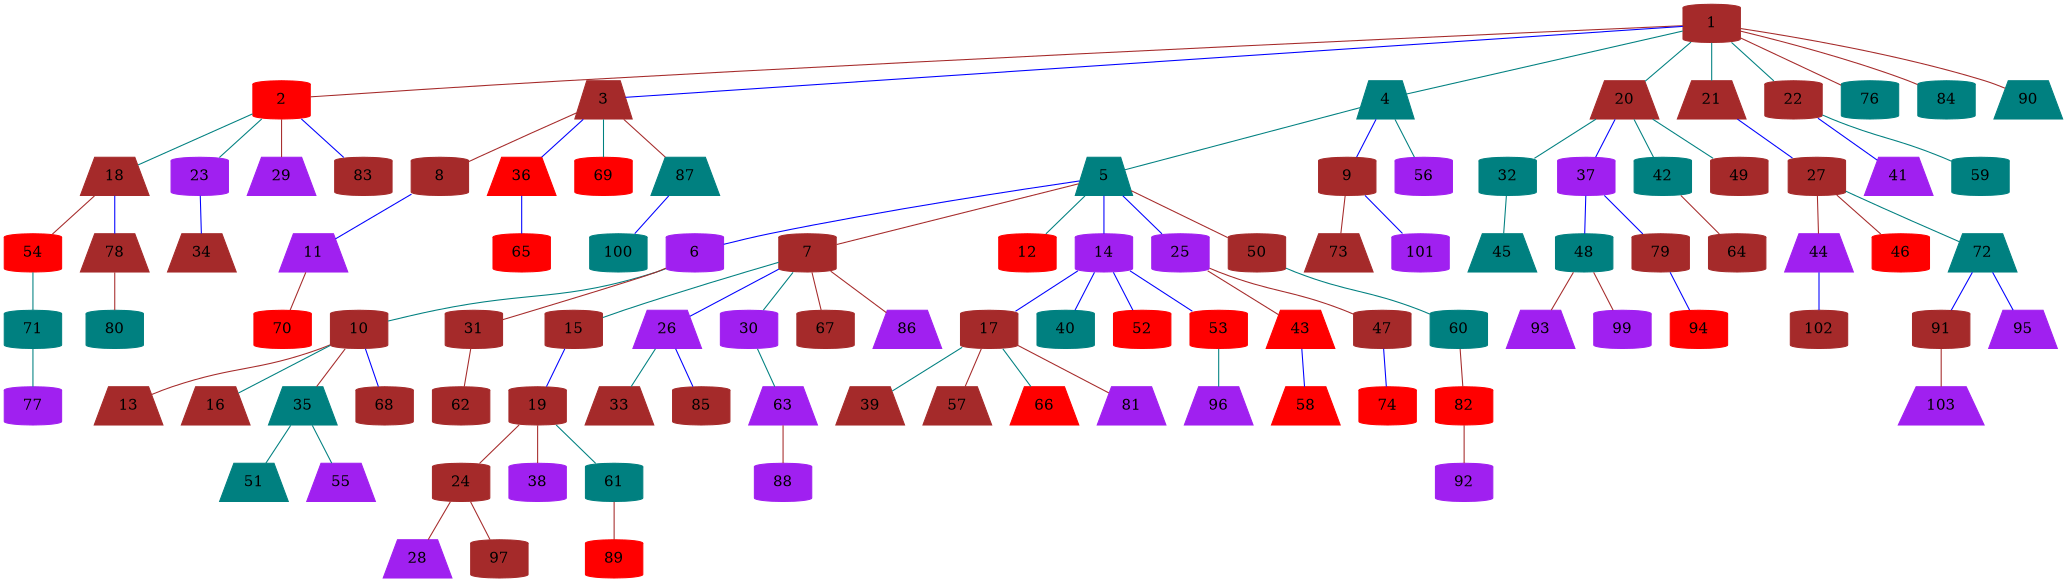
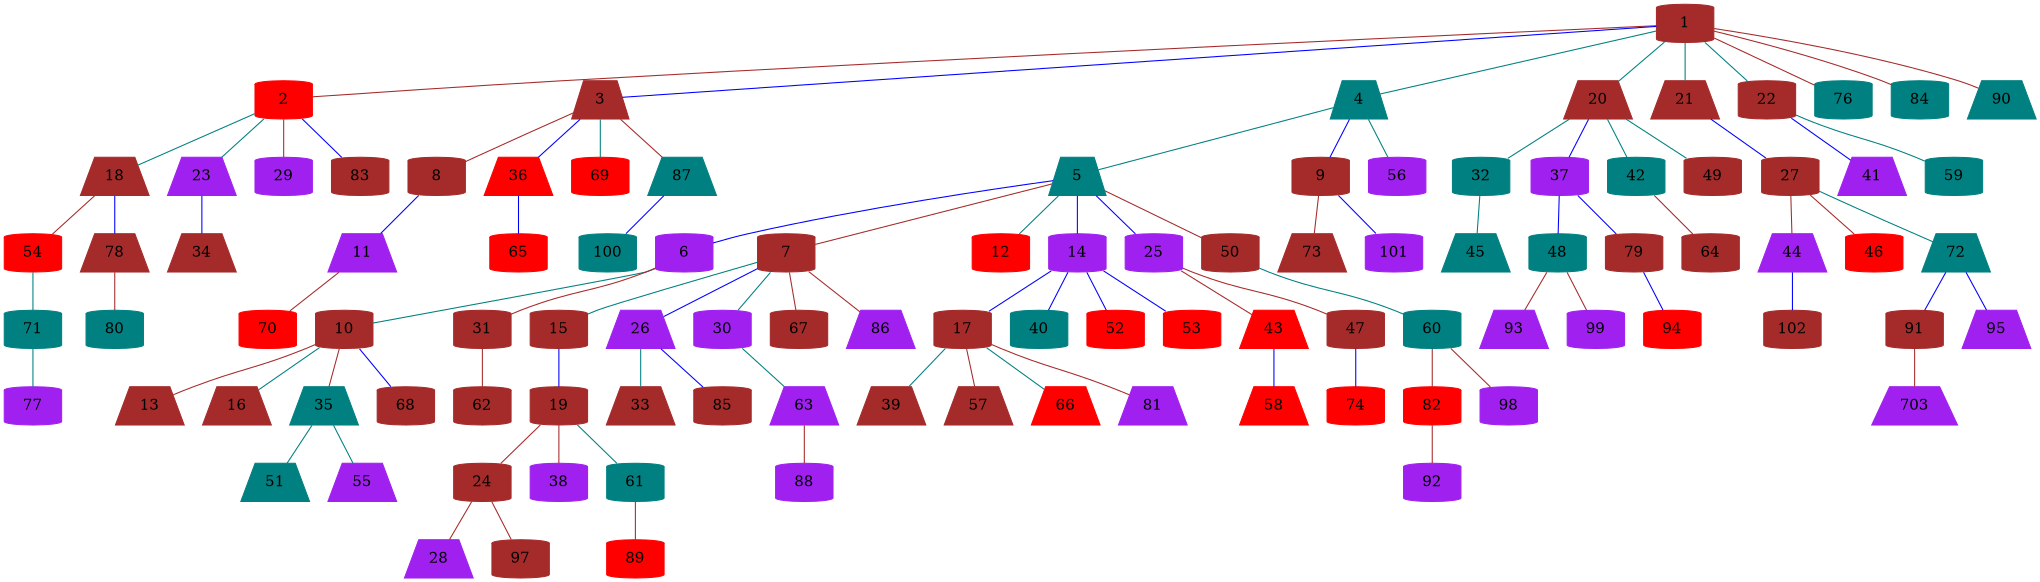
node "23": shape cylinder -> trapezium
node "29": shape trapezium -> cylinder
node "96": removed
node "98": added
node "103": label "103" -> "703"
